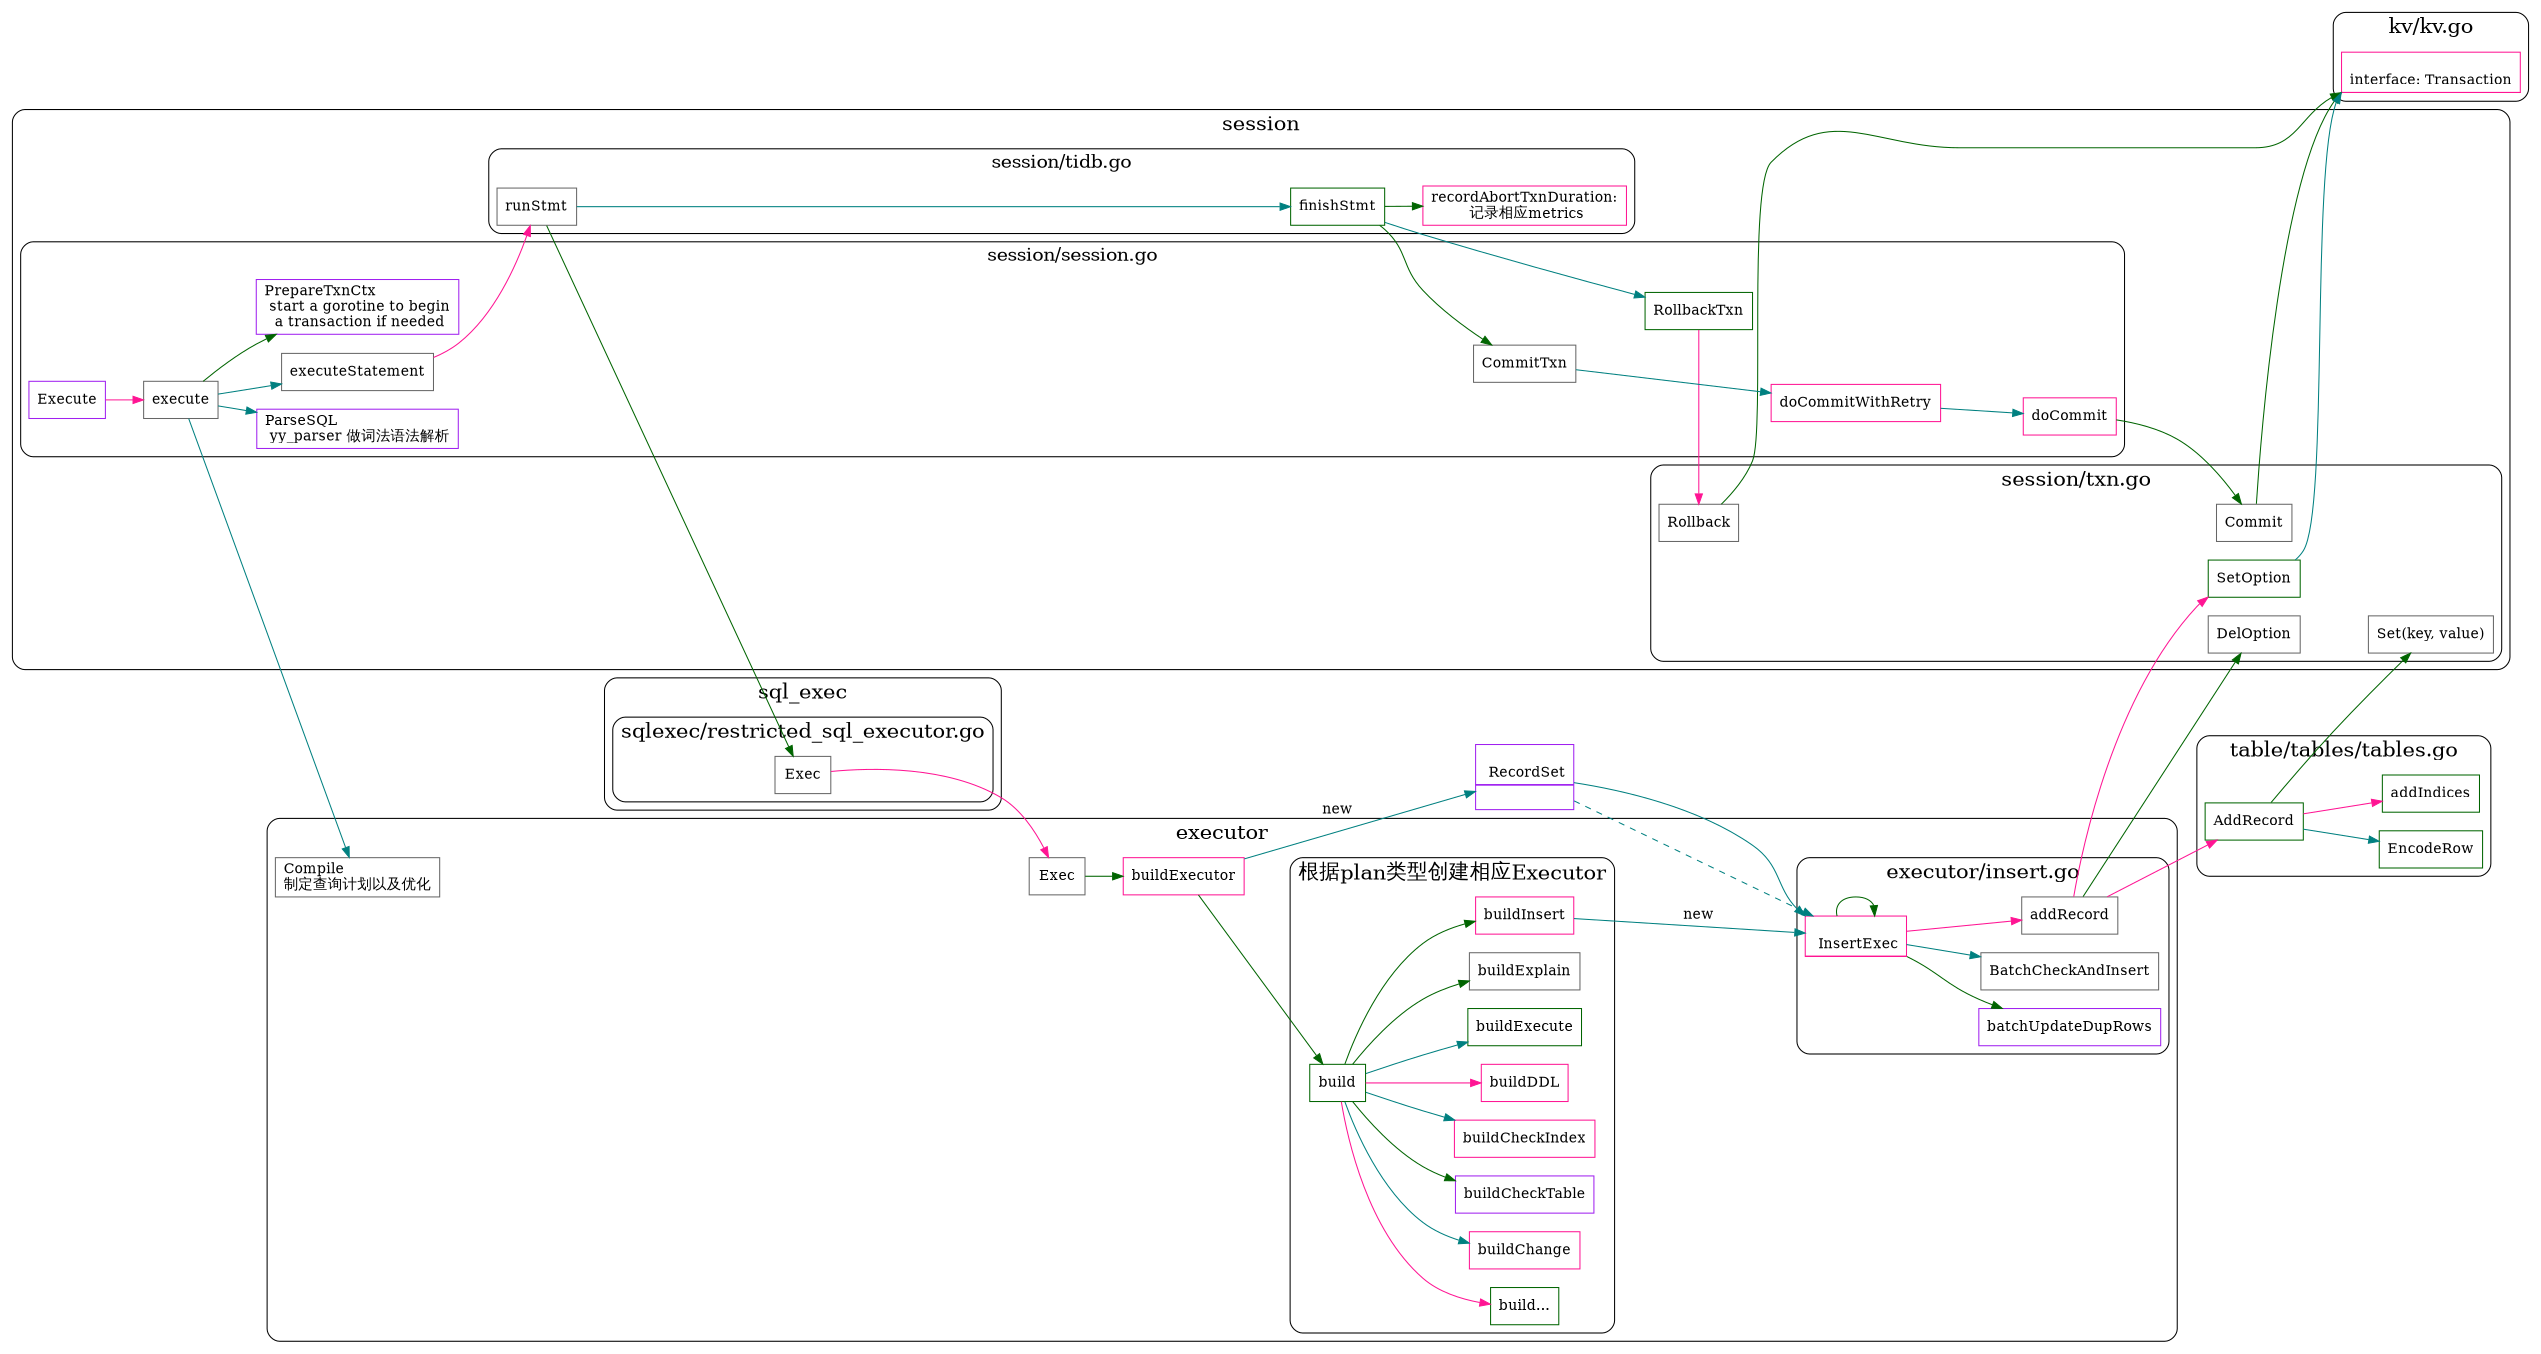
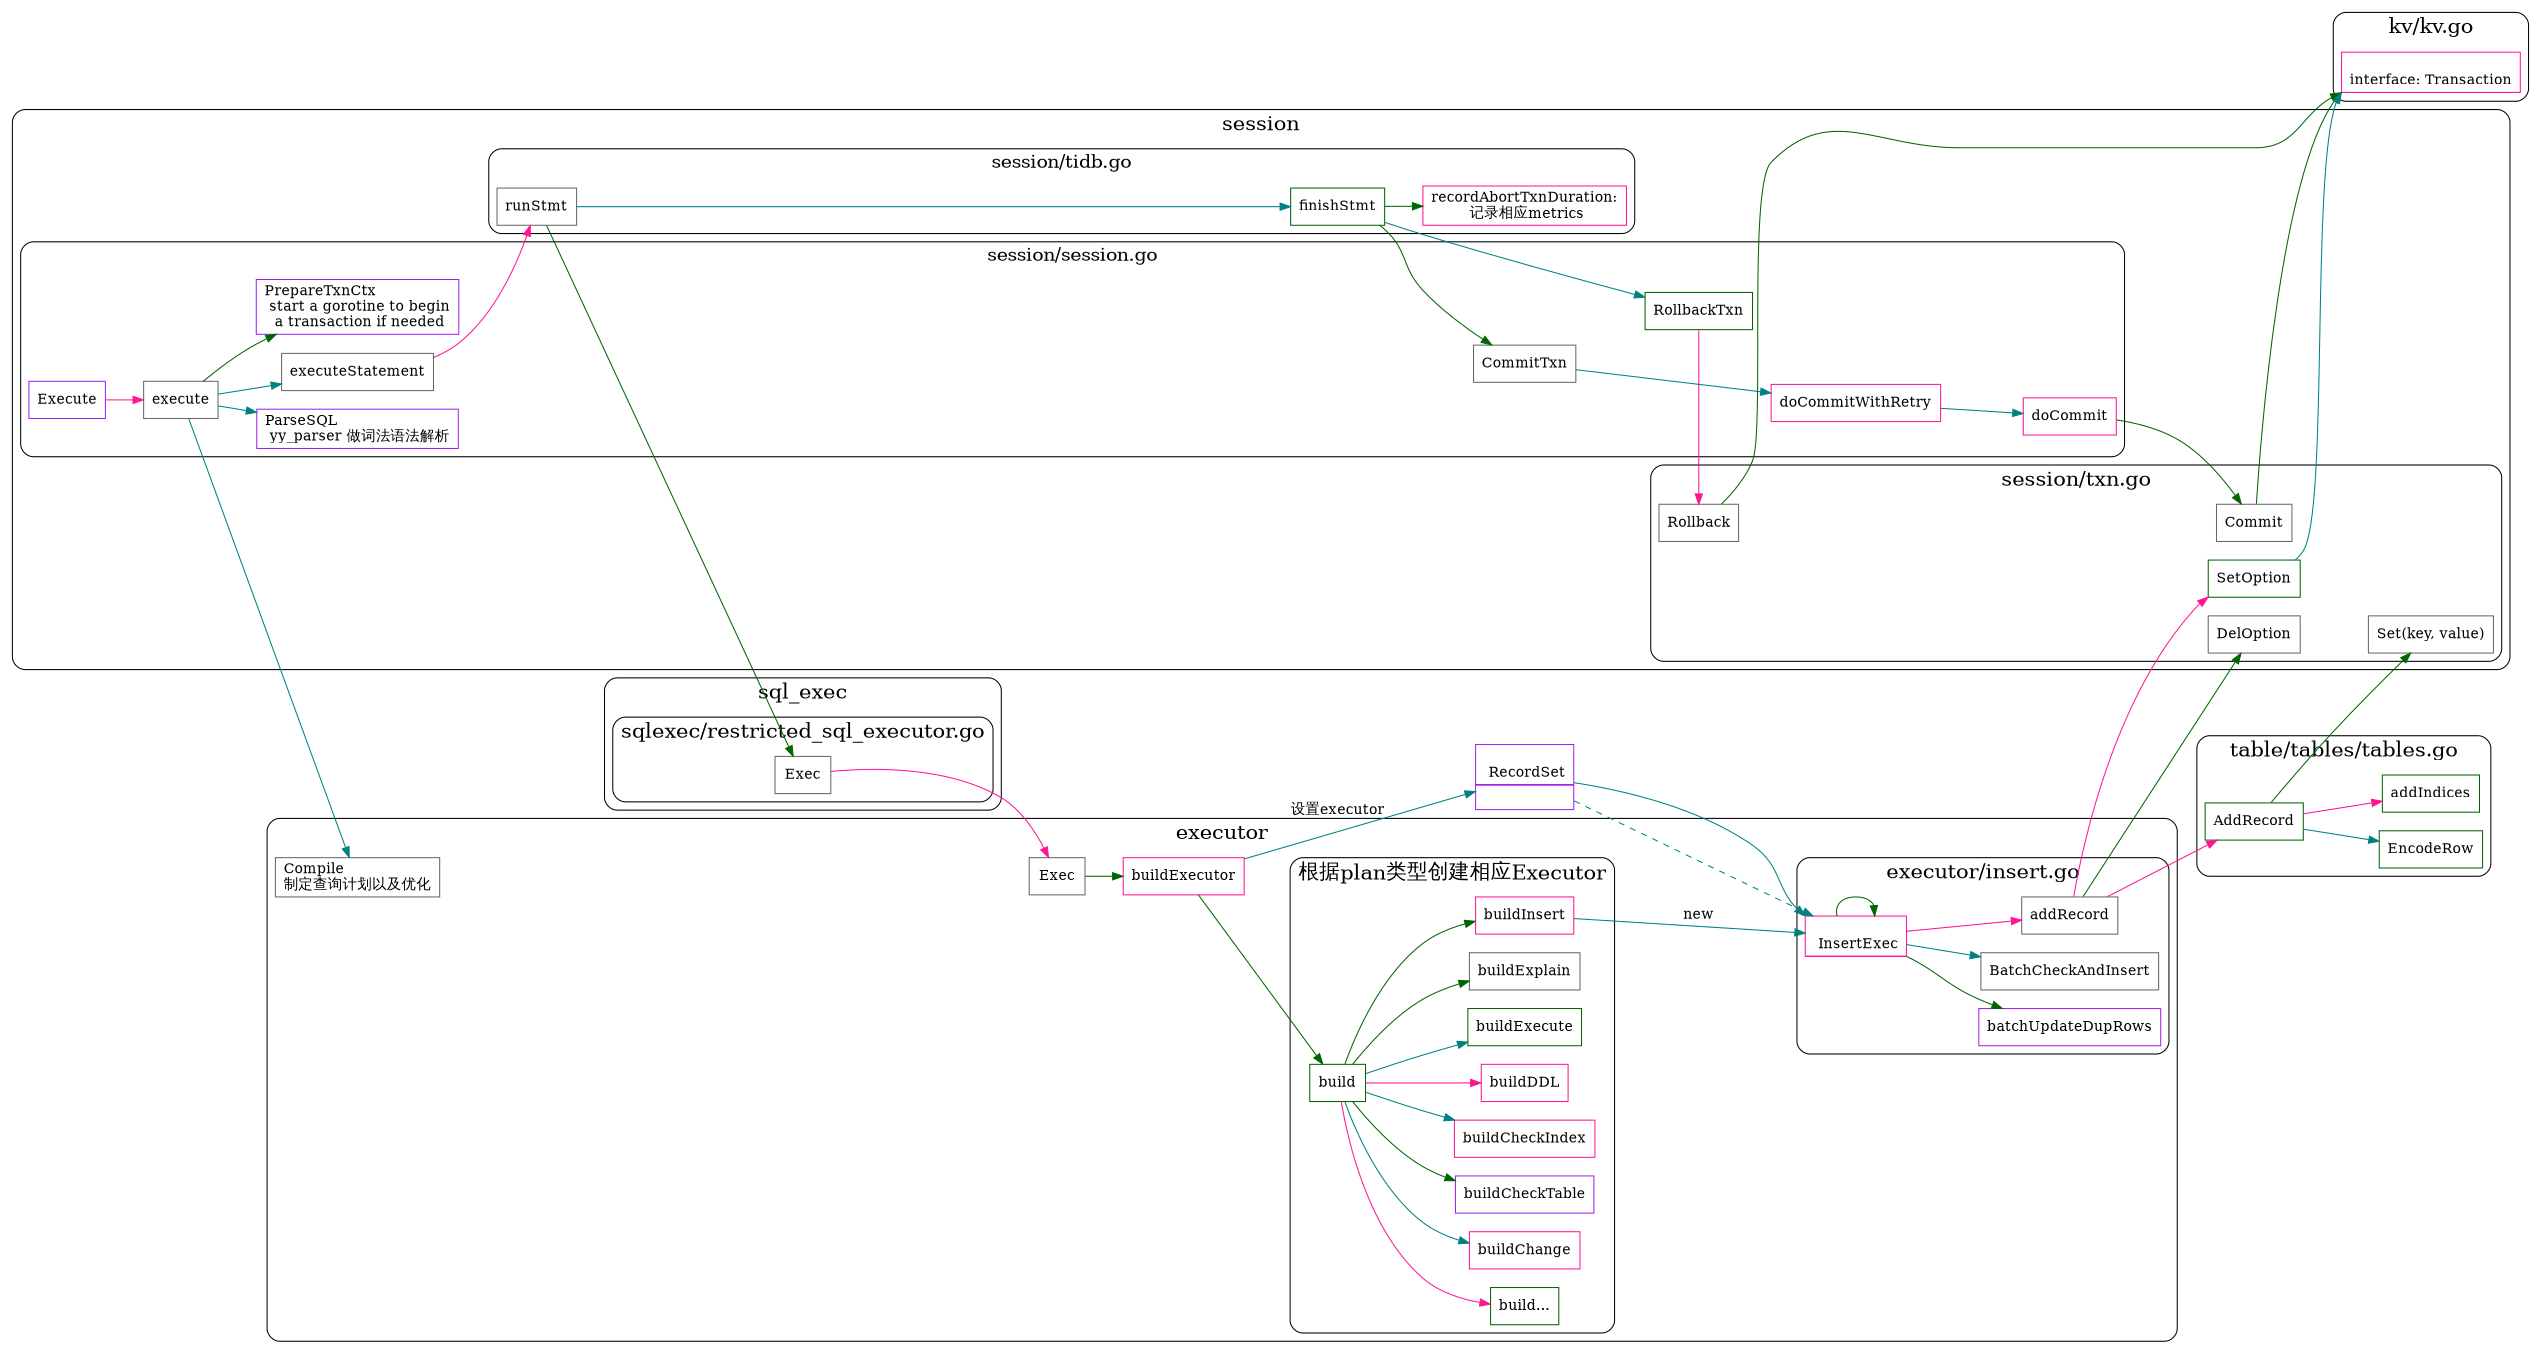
edge "buildExecutor" -> "RecordSet": label "new" -> "设置executor"
